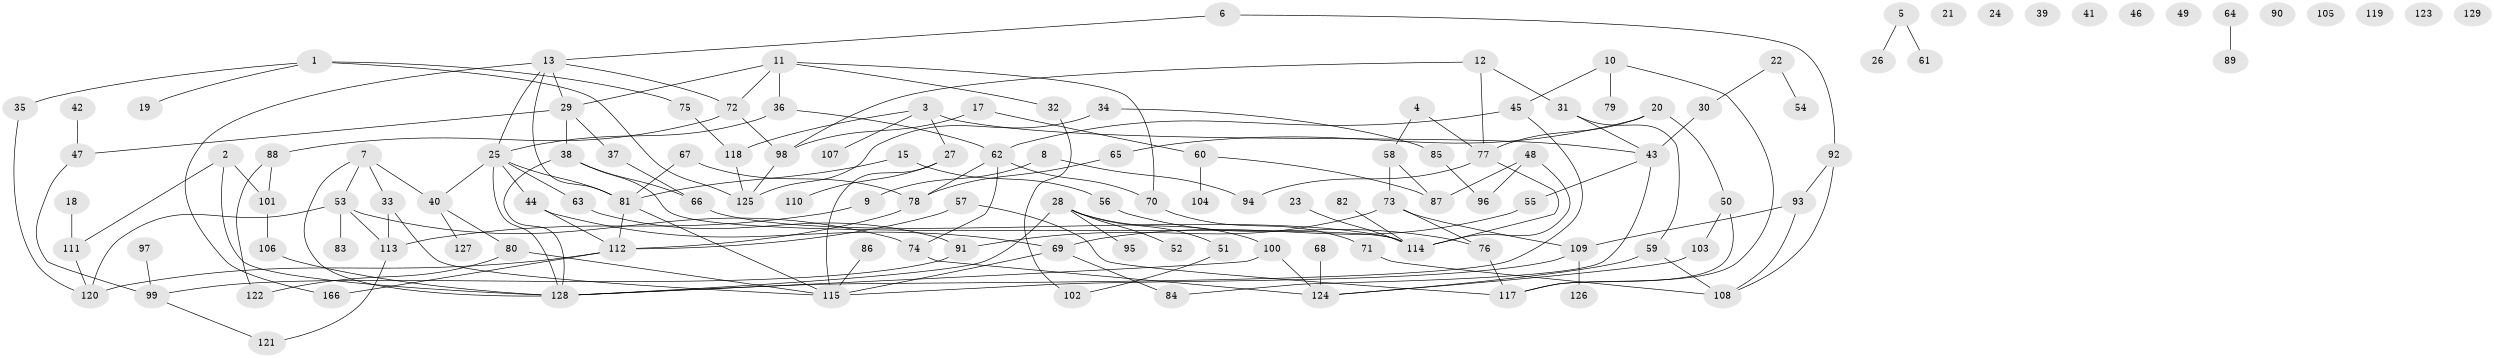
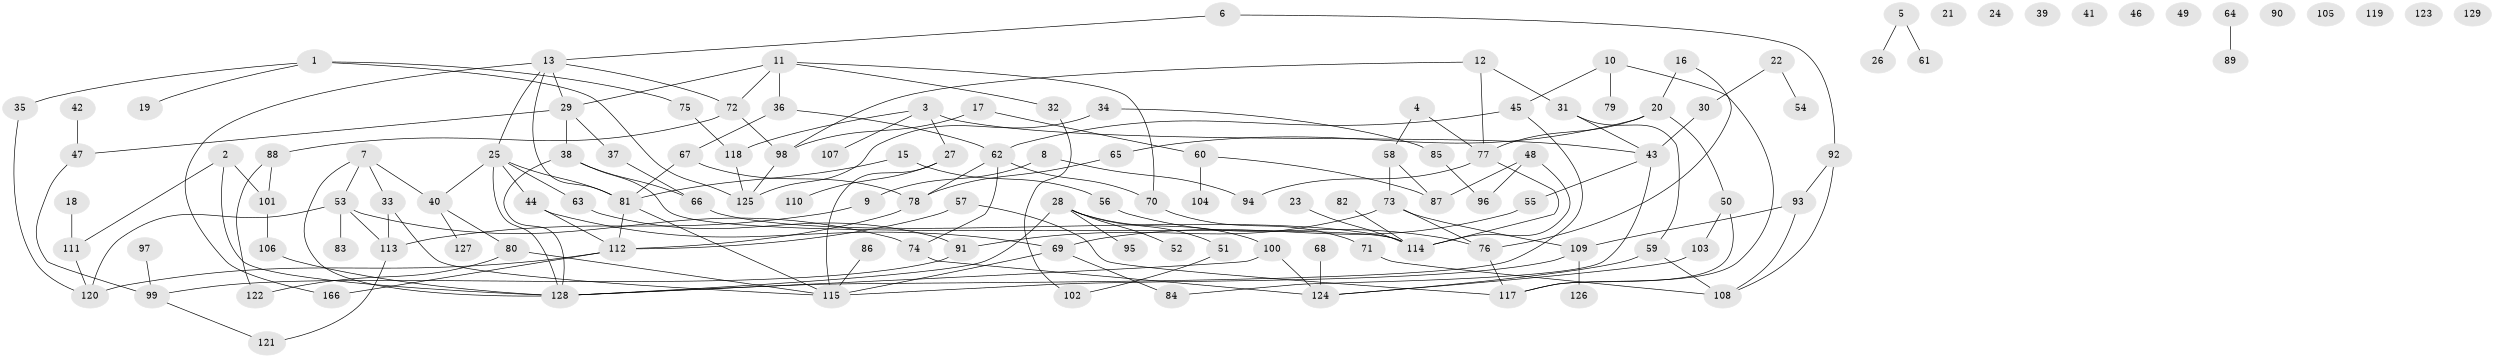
node "16": added
edge "36" -- "25": now "36" -- "67"
